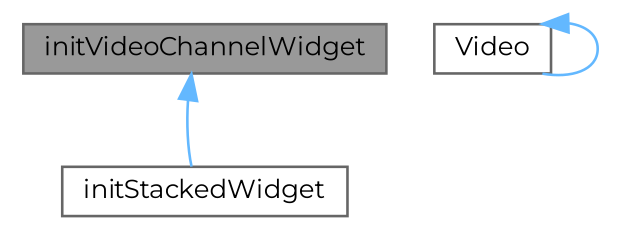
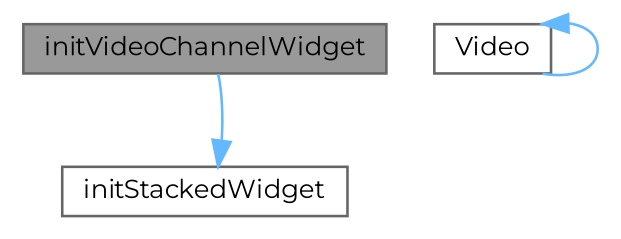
edge "initStackedWidget" -> "initVideoChannelWidget": reversed
